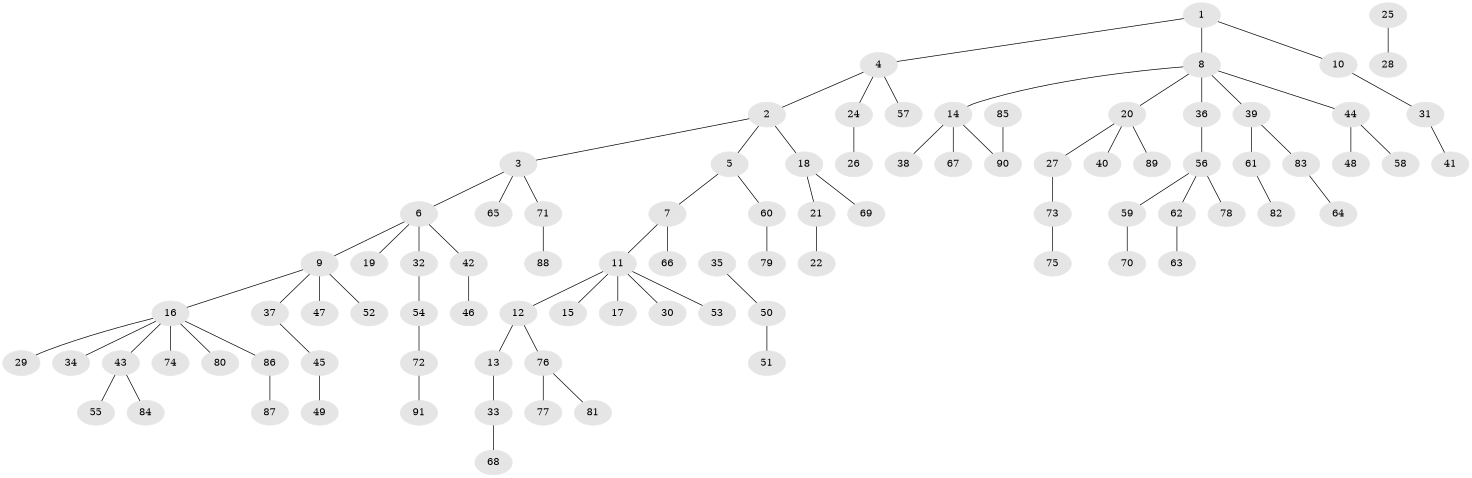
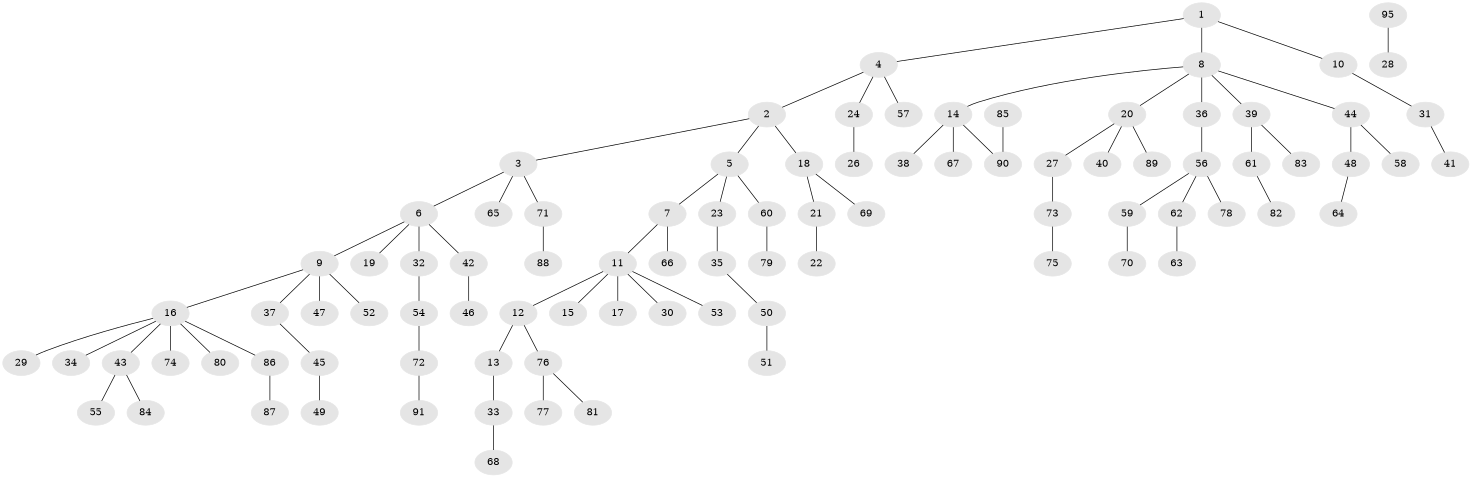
node "25": label "25" -> "95"
edge "83" -- "64": now "48" -- "64"
node "23": added
